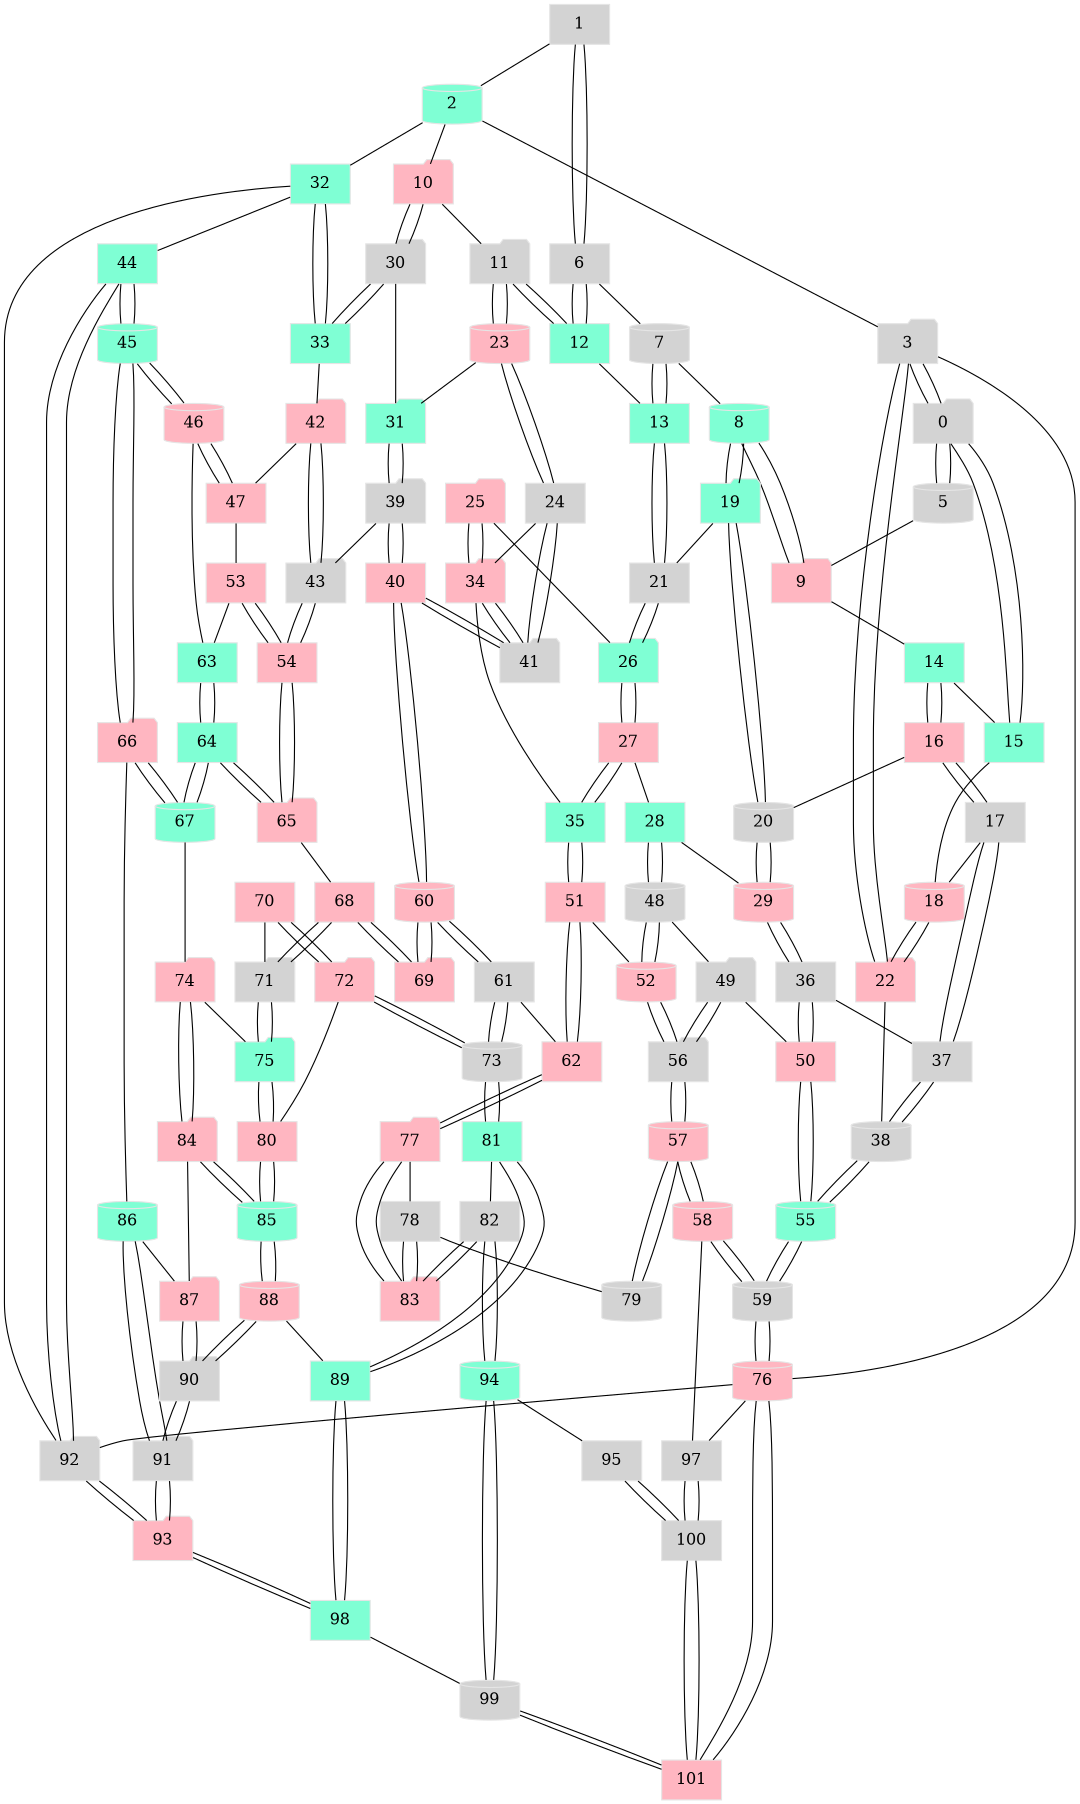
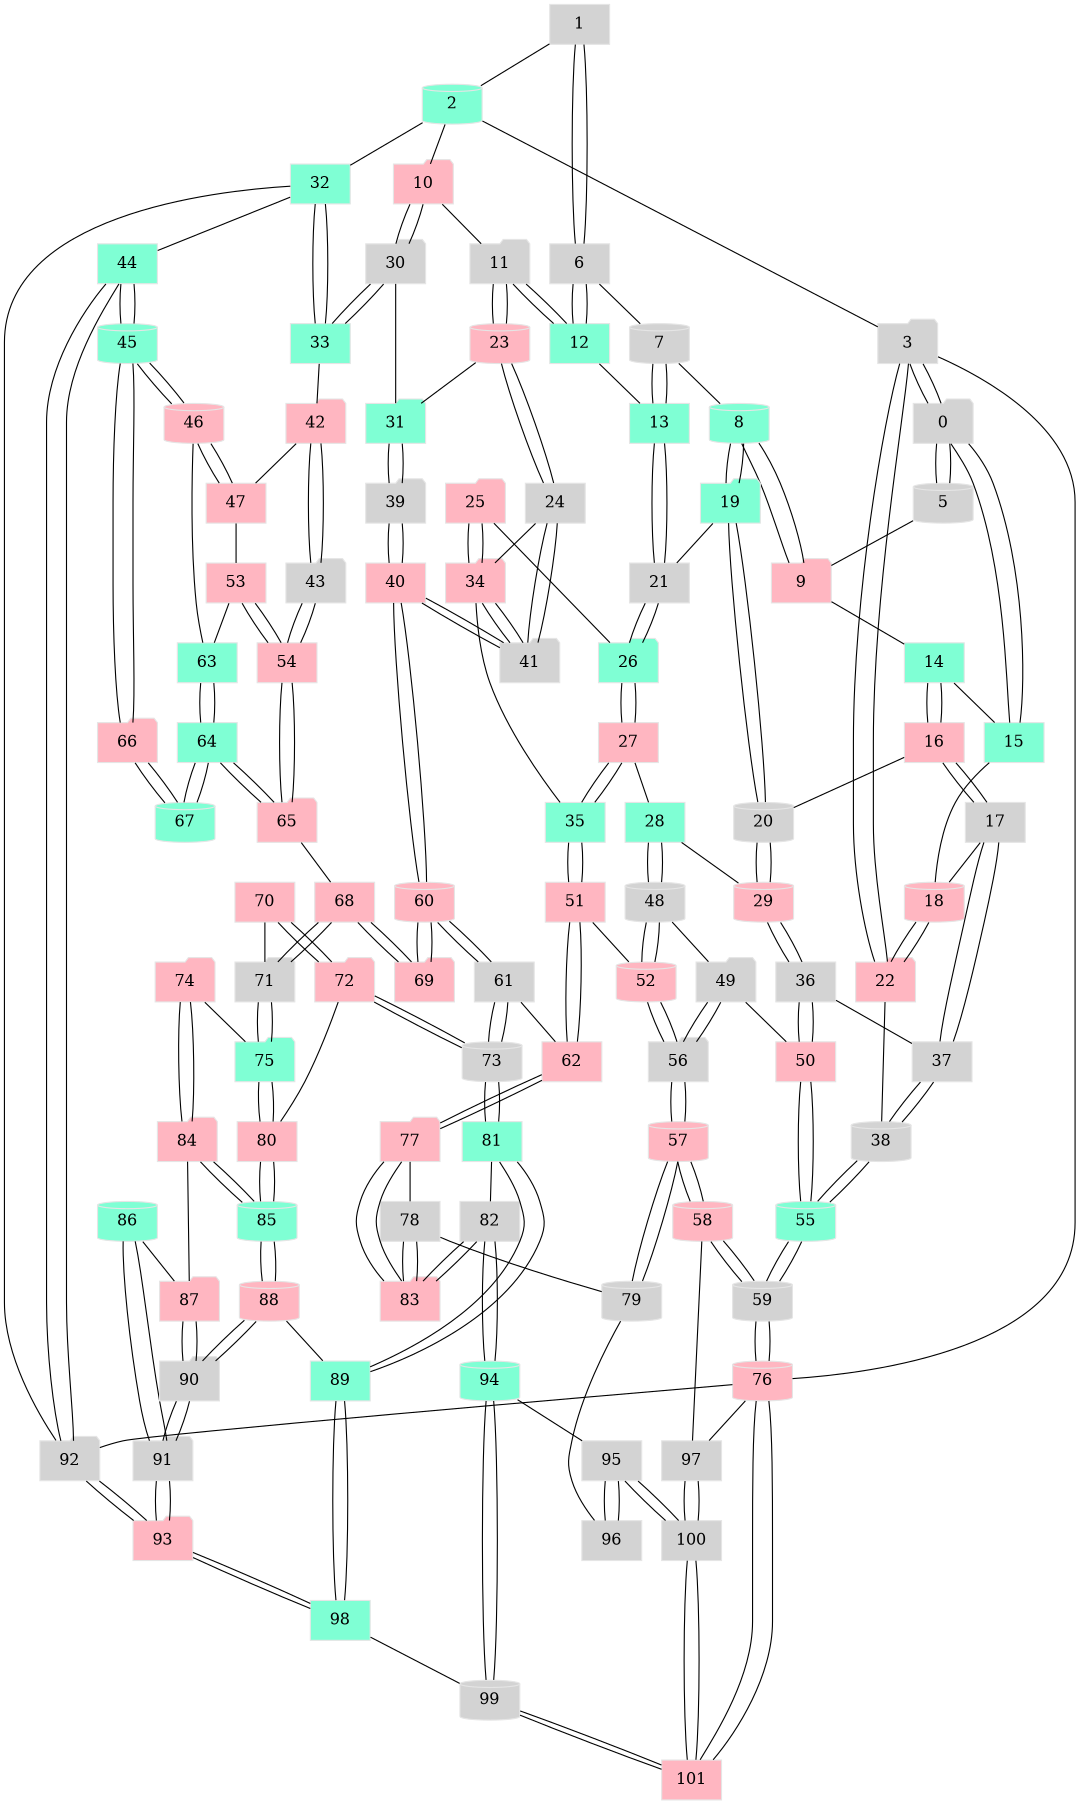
edge "39" -- "43": removed
edge "67" -- "74": removed
edge "66" -- "86": removed
node "96": added
